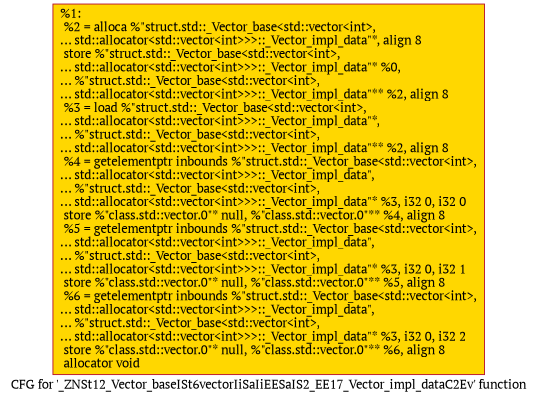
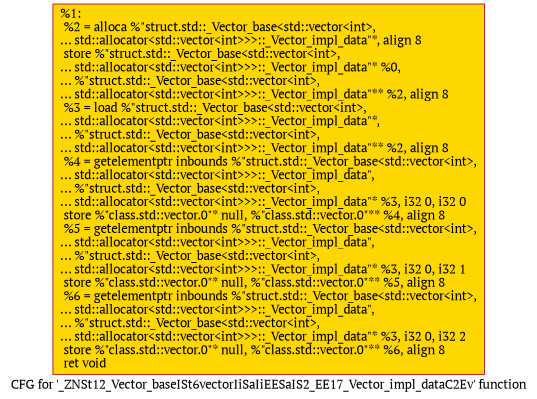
node "%1:": text "allocator void" -> "ret void"
